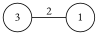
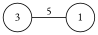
edge "3" -- "1": label "2" -> "5"
